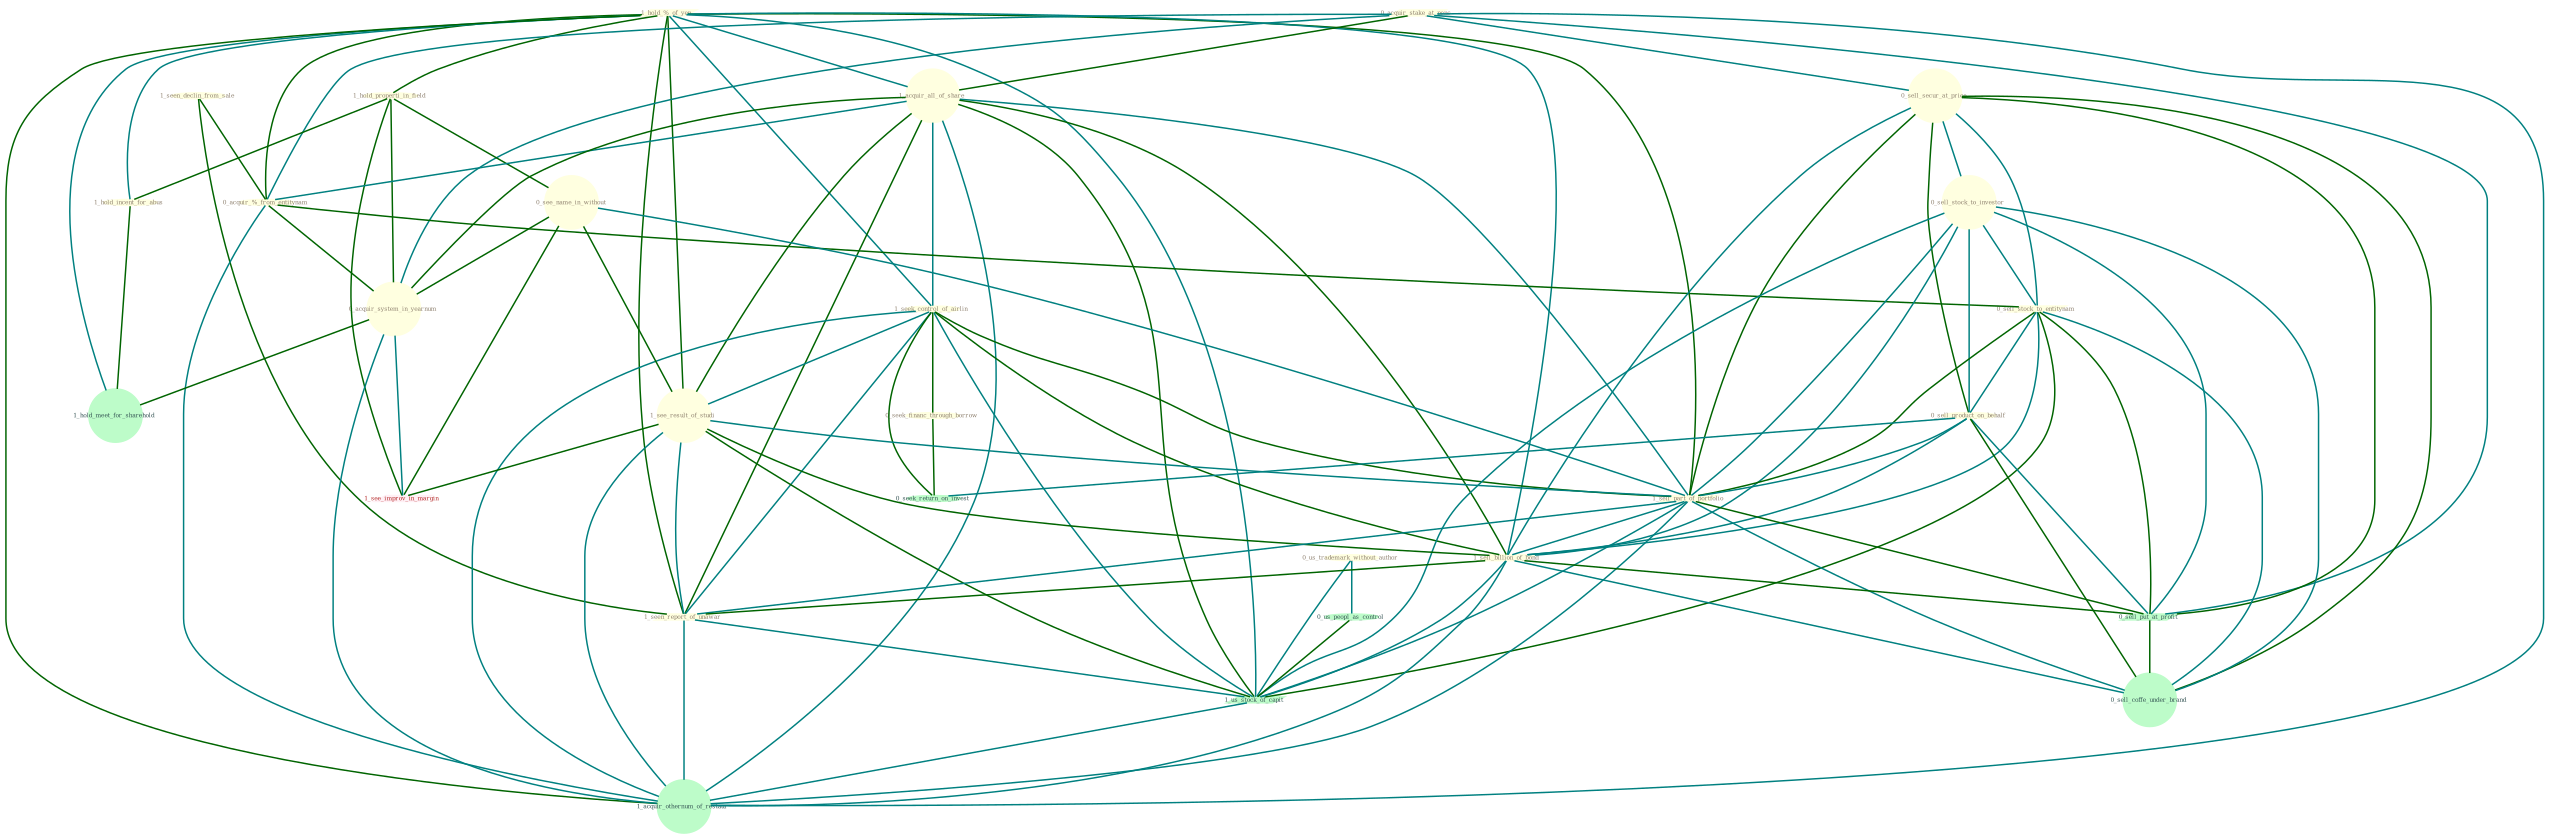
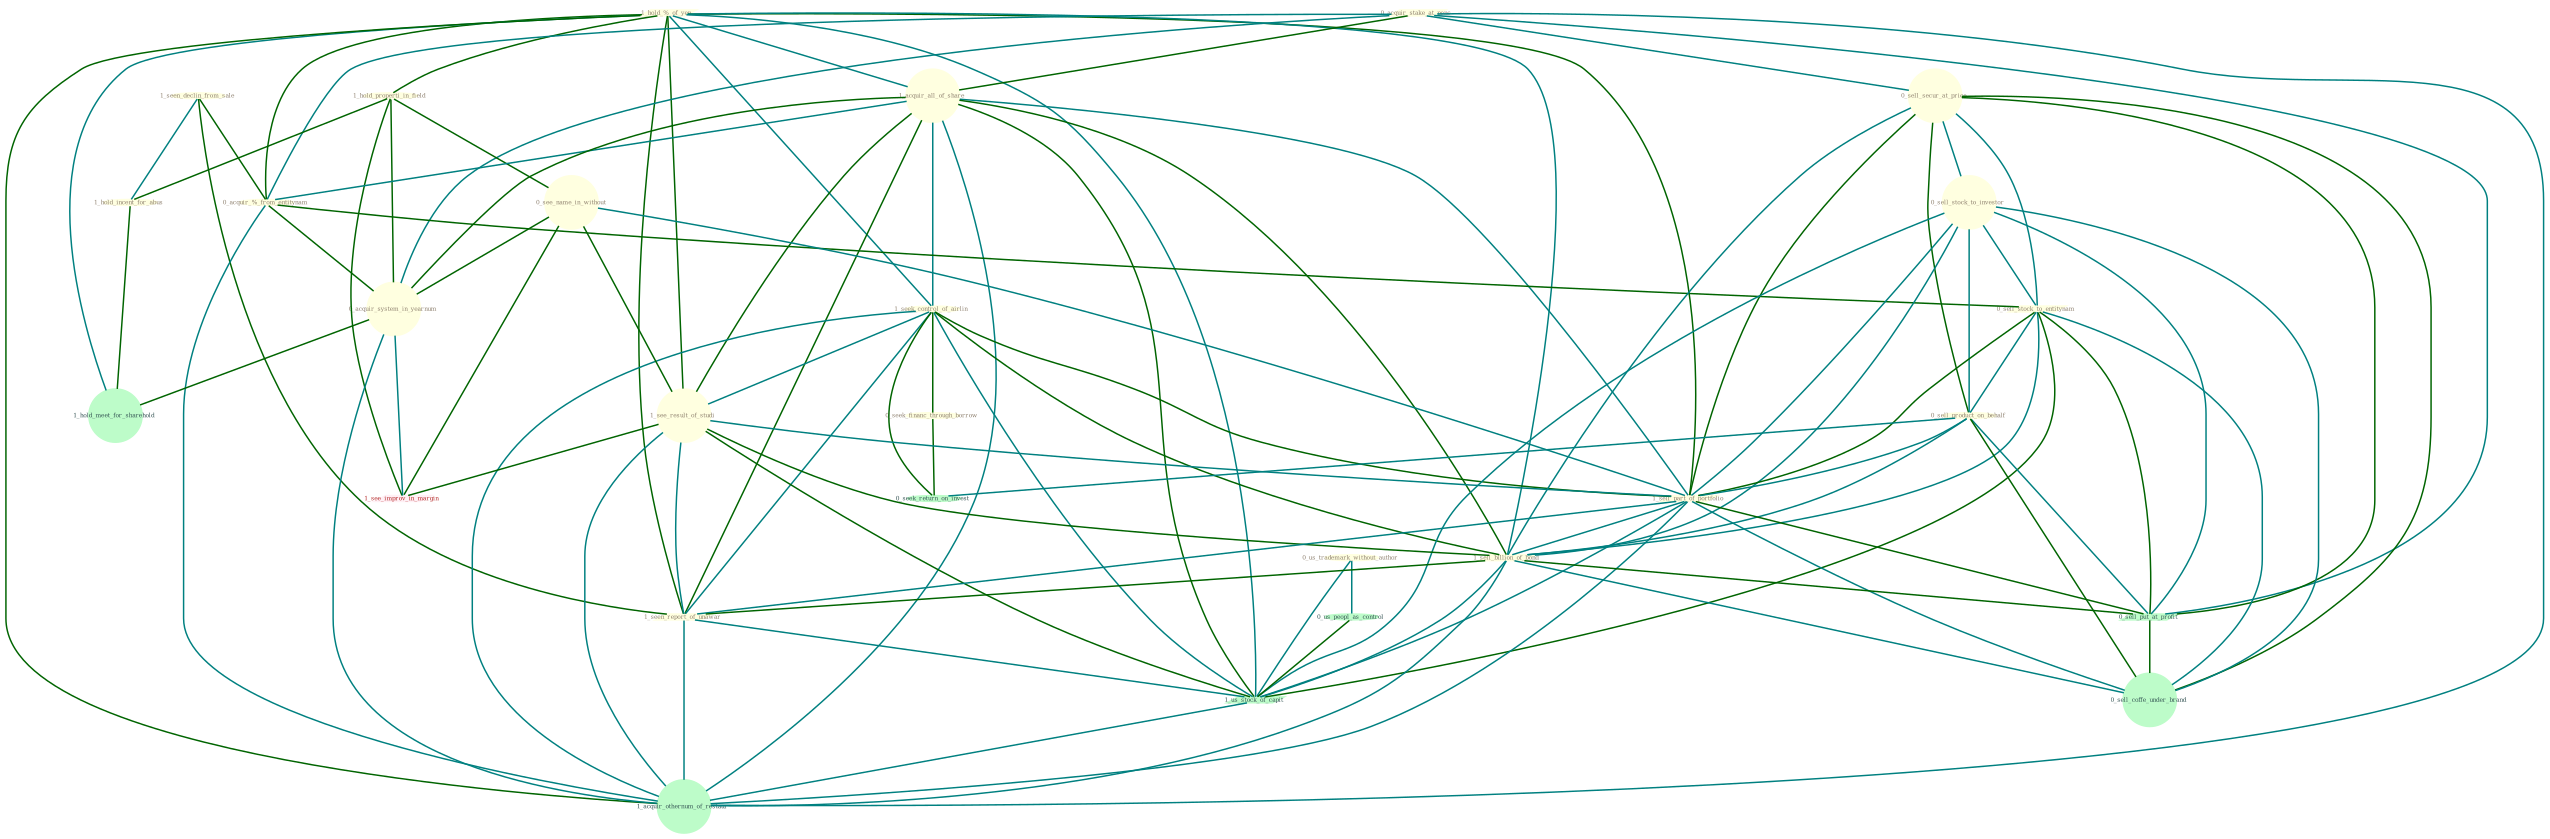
edge "1_hold_%_of_yen" -- "1_hold_incent_for_abus": now "1_seen_declin_from_sale" -- "1_hold_incent_for_abus"
